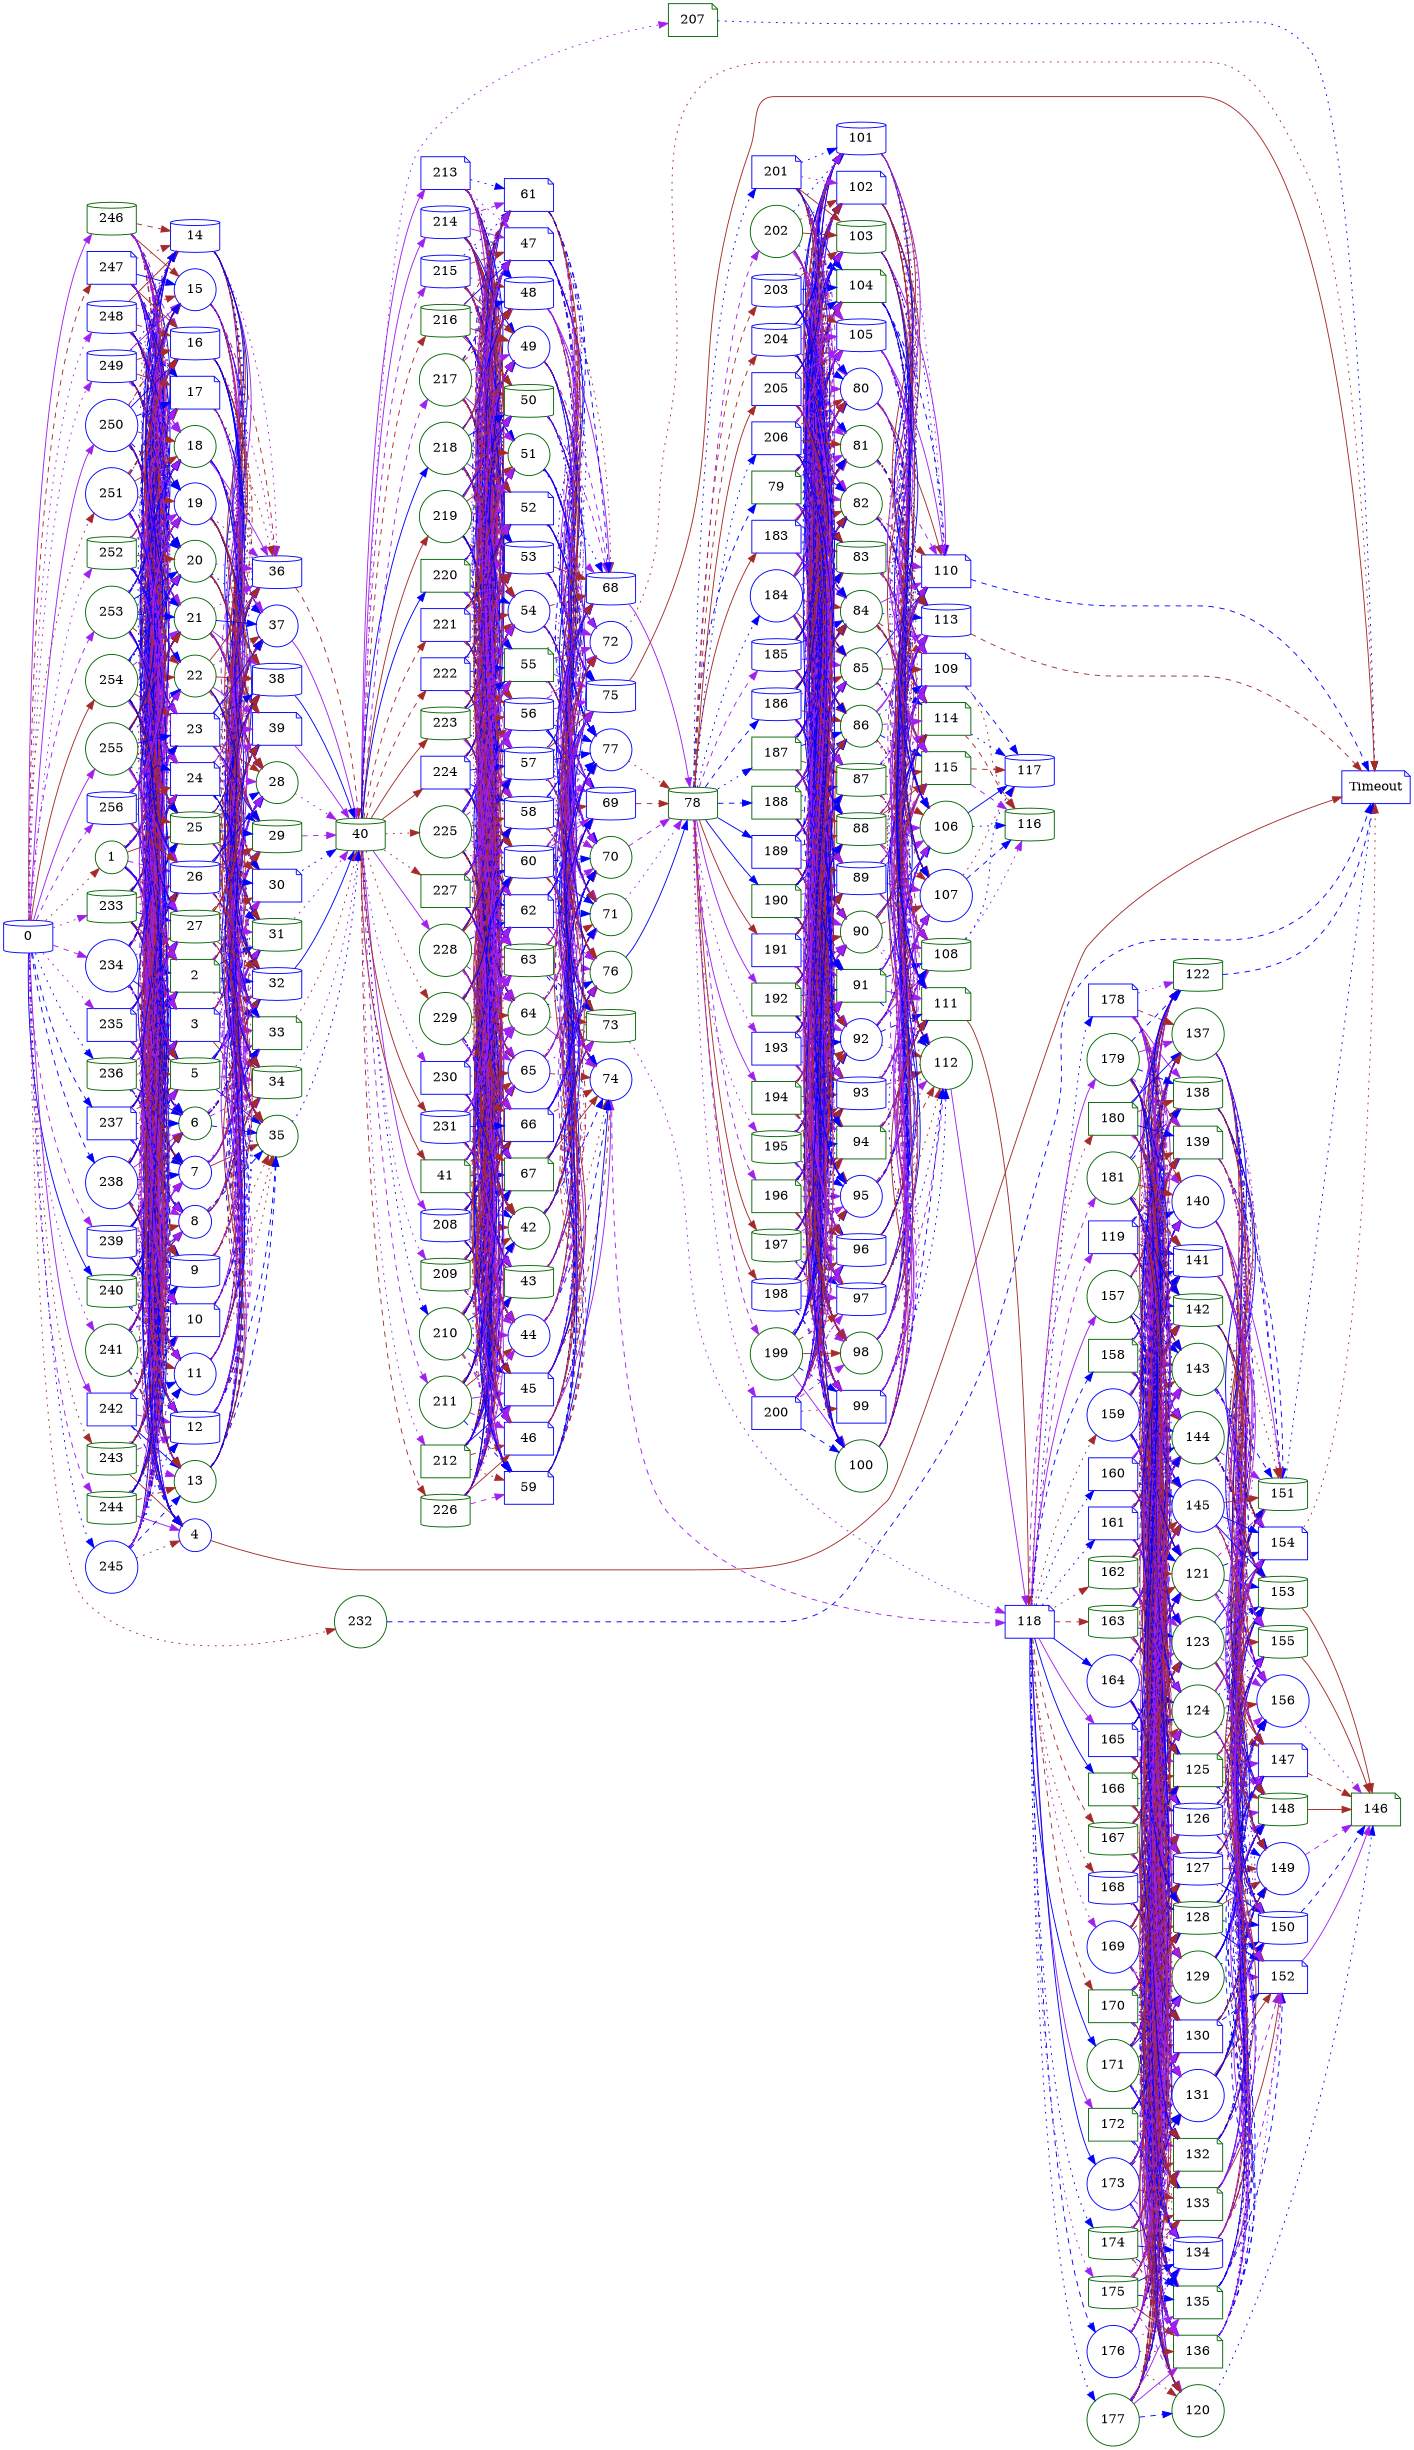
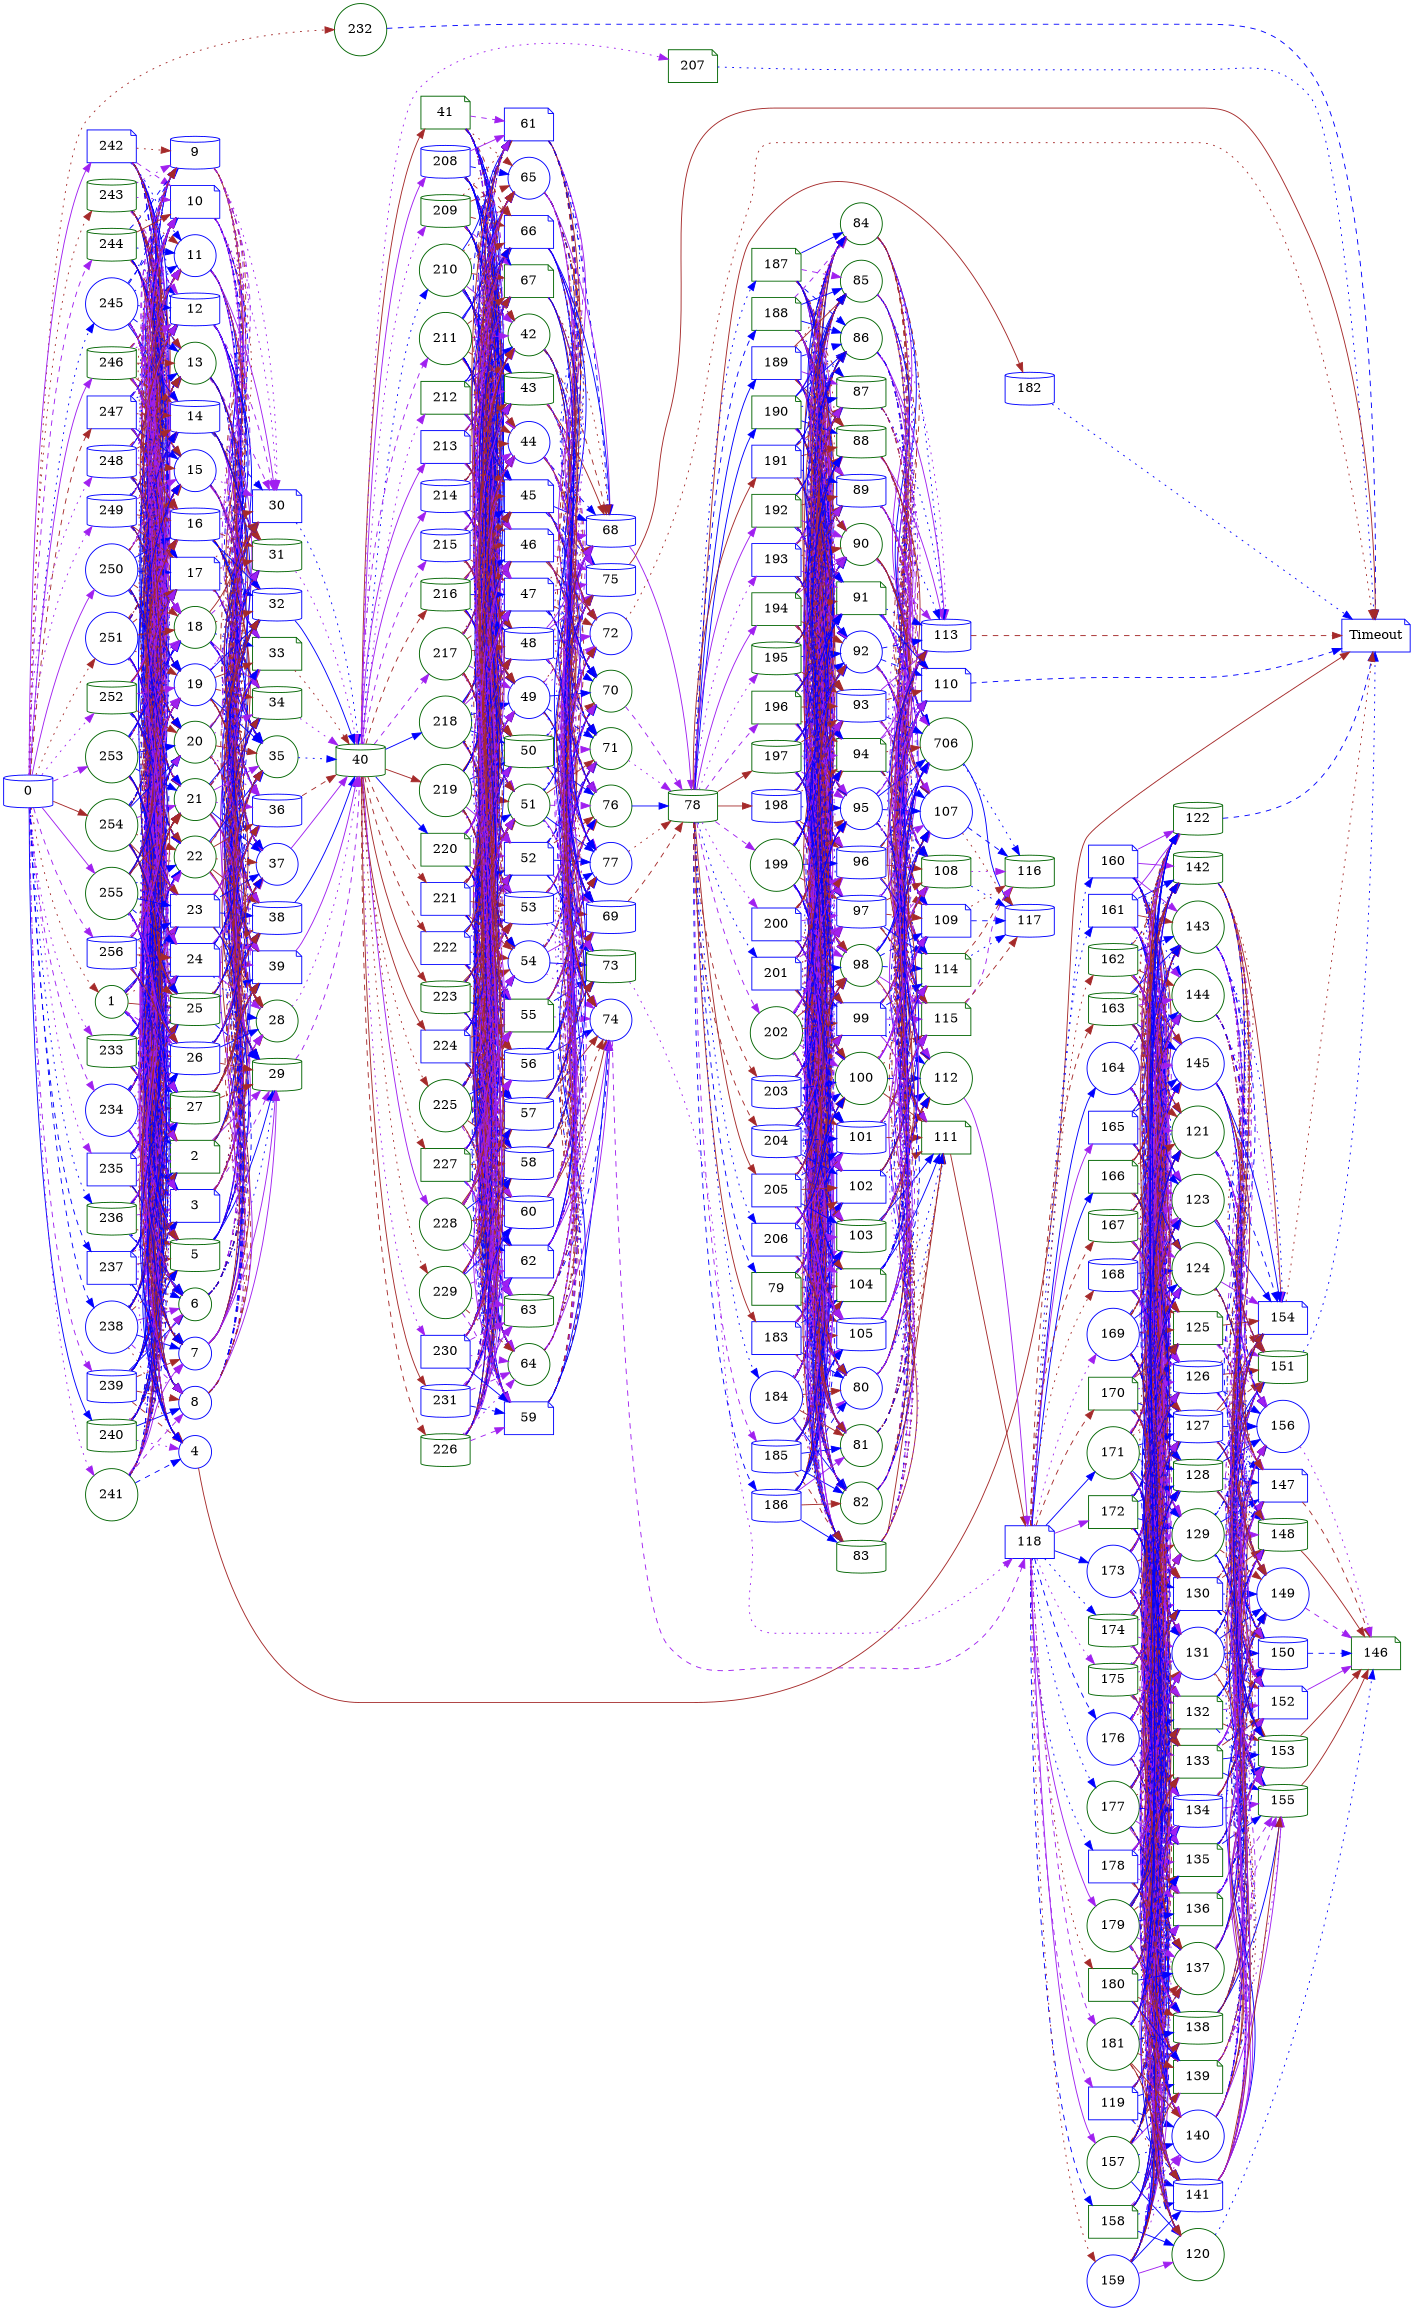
node "182": added
node "106": label "106" -> "706"
edge "124" -> "152": style solid -> dotted
